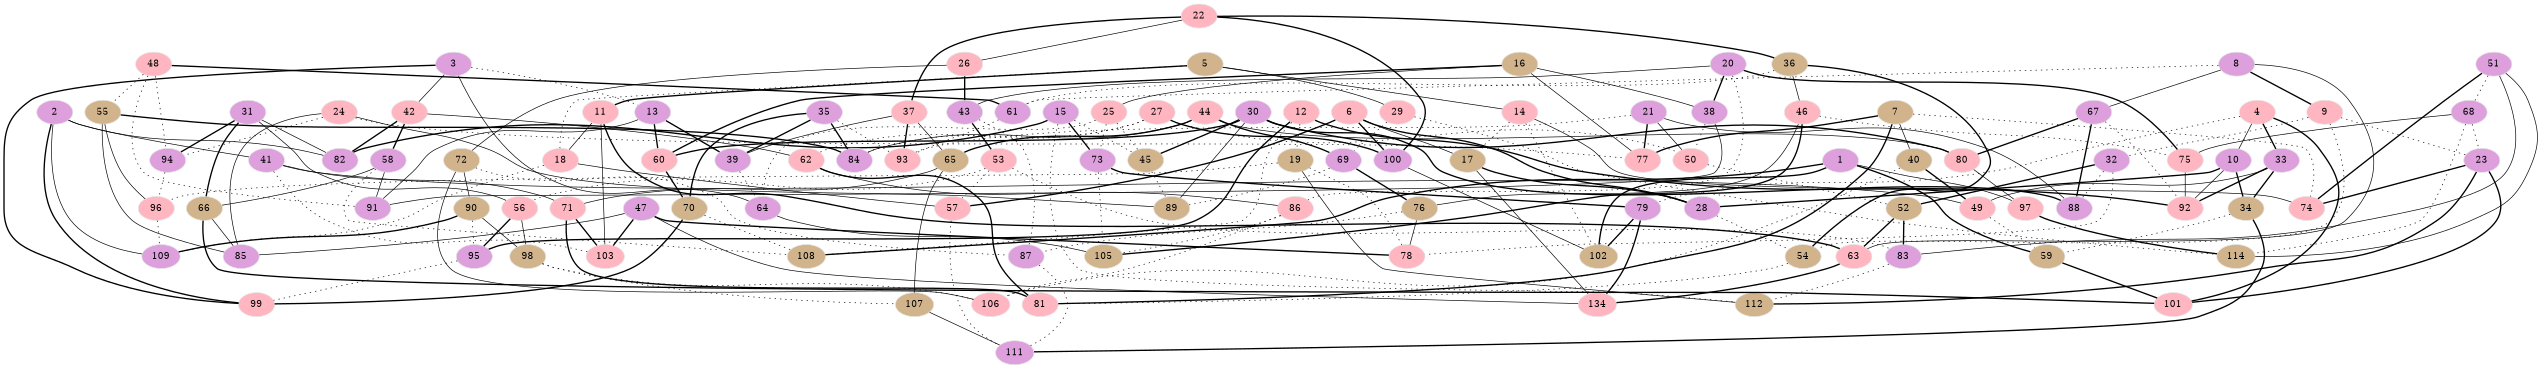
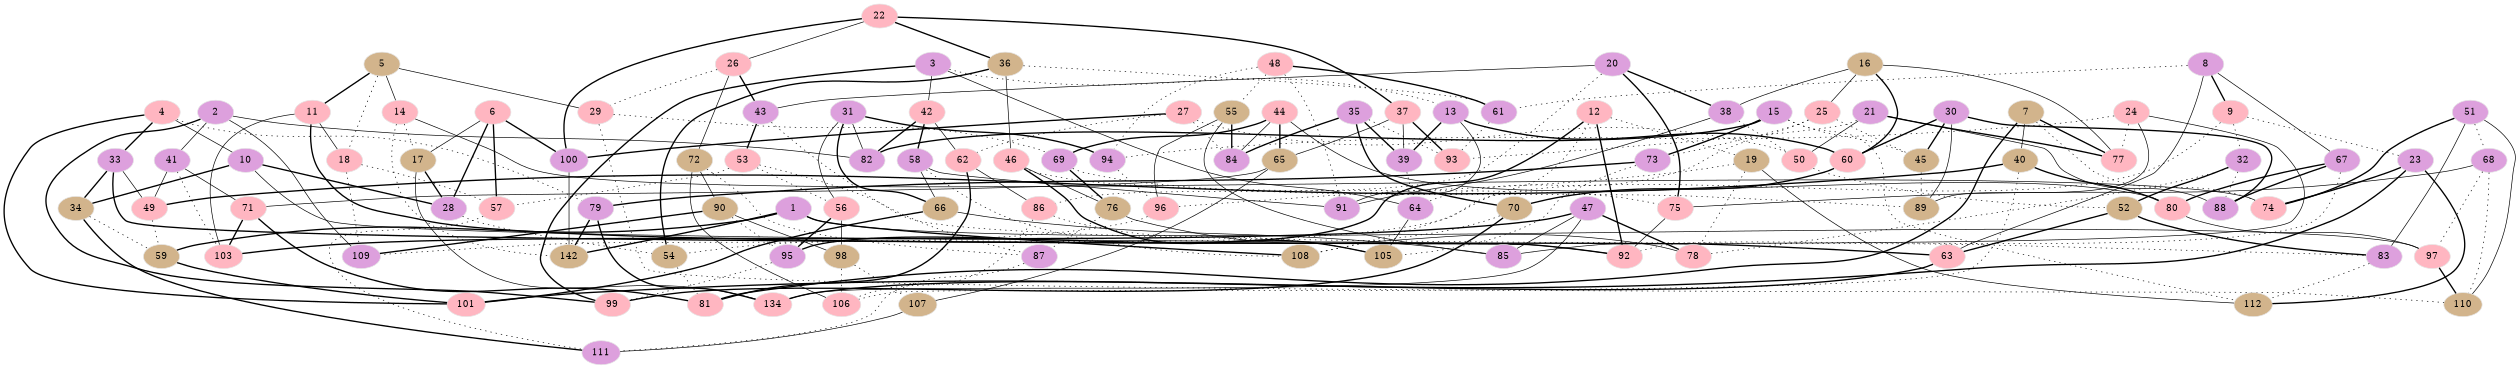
edge "26" -- "29": added
edge "68" -- "23": now "68" -- "97"
edge "30" -- "80": now "40" -- "80"
edge "18" -- "57": style solid -> dotted
node "102": label "102" -> "142"
node "114": label "114" -> "110"
